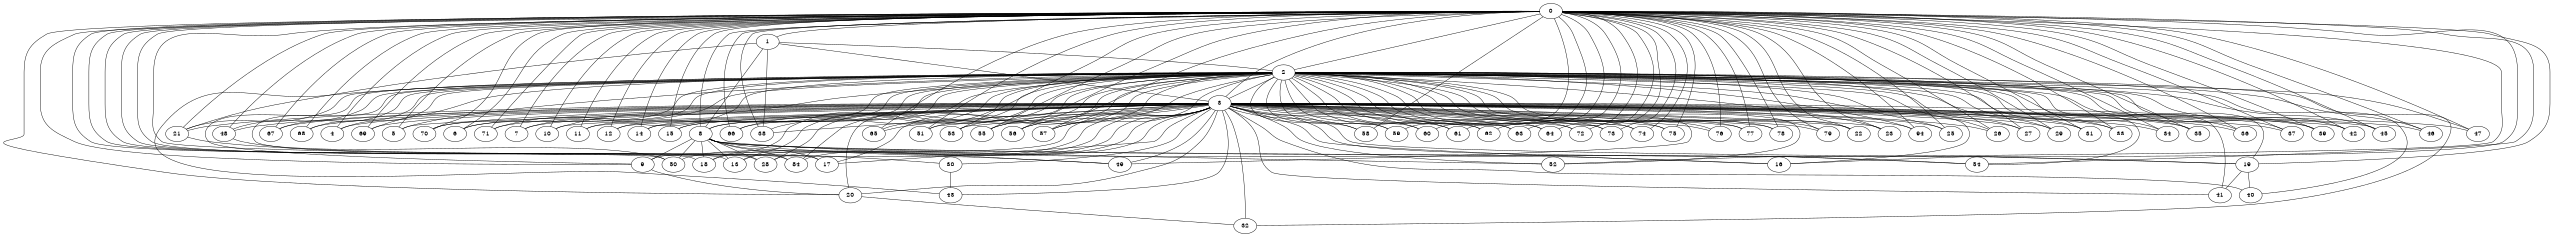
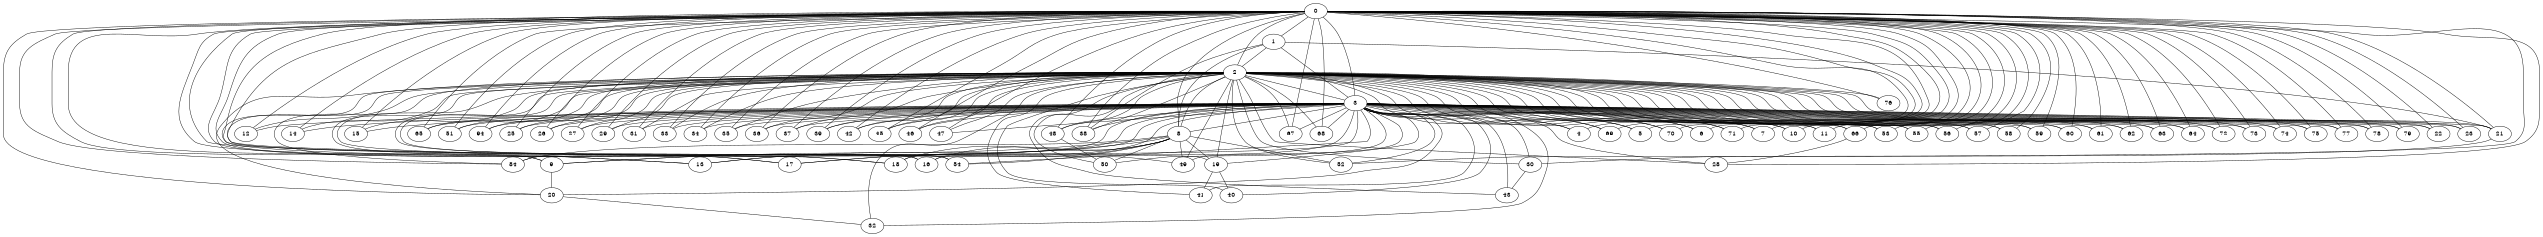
edge "3" -- "76": removed
edge "8" -- "28": now "66" -- "28"
edge "2" -- "30": added
